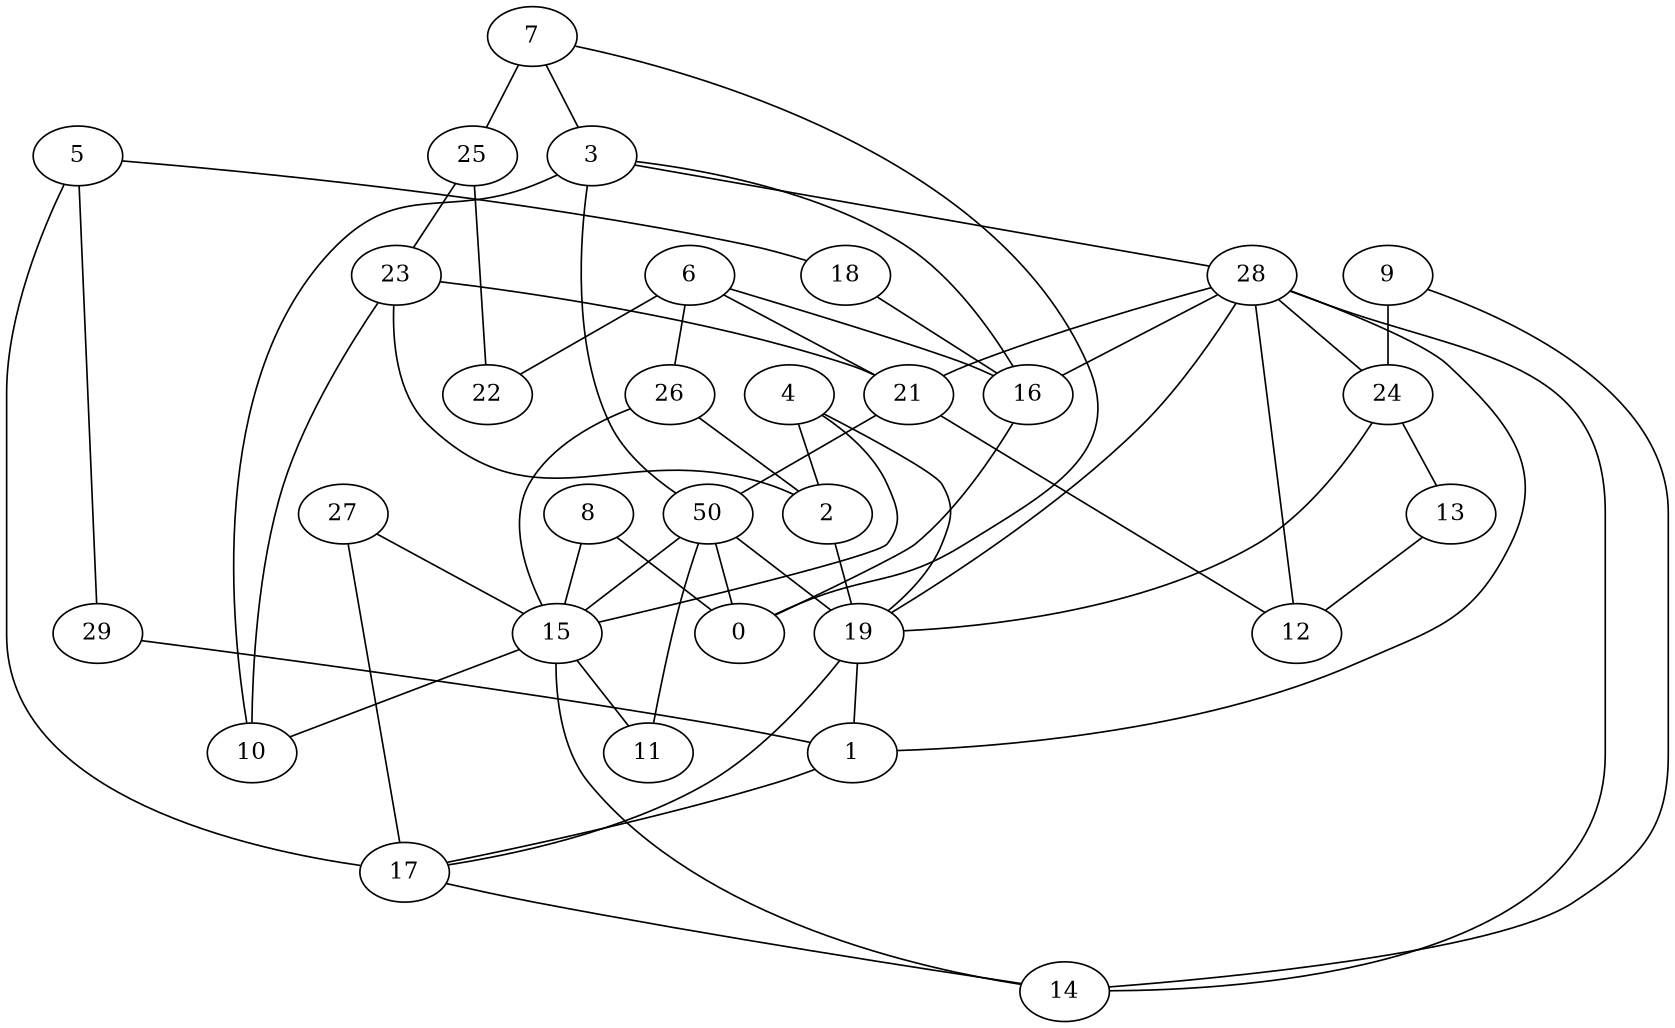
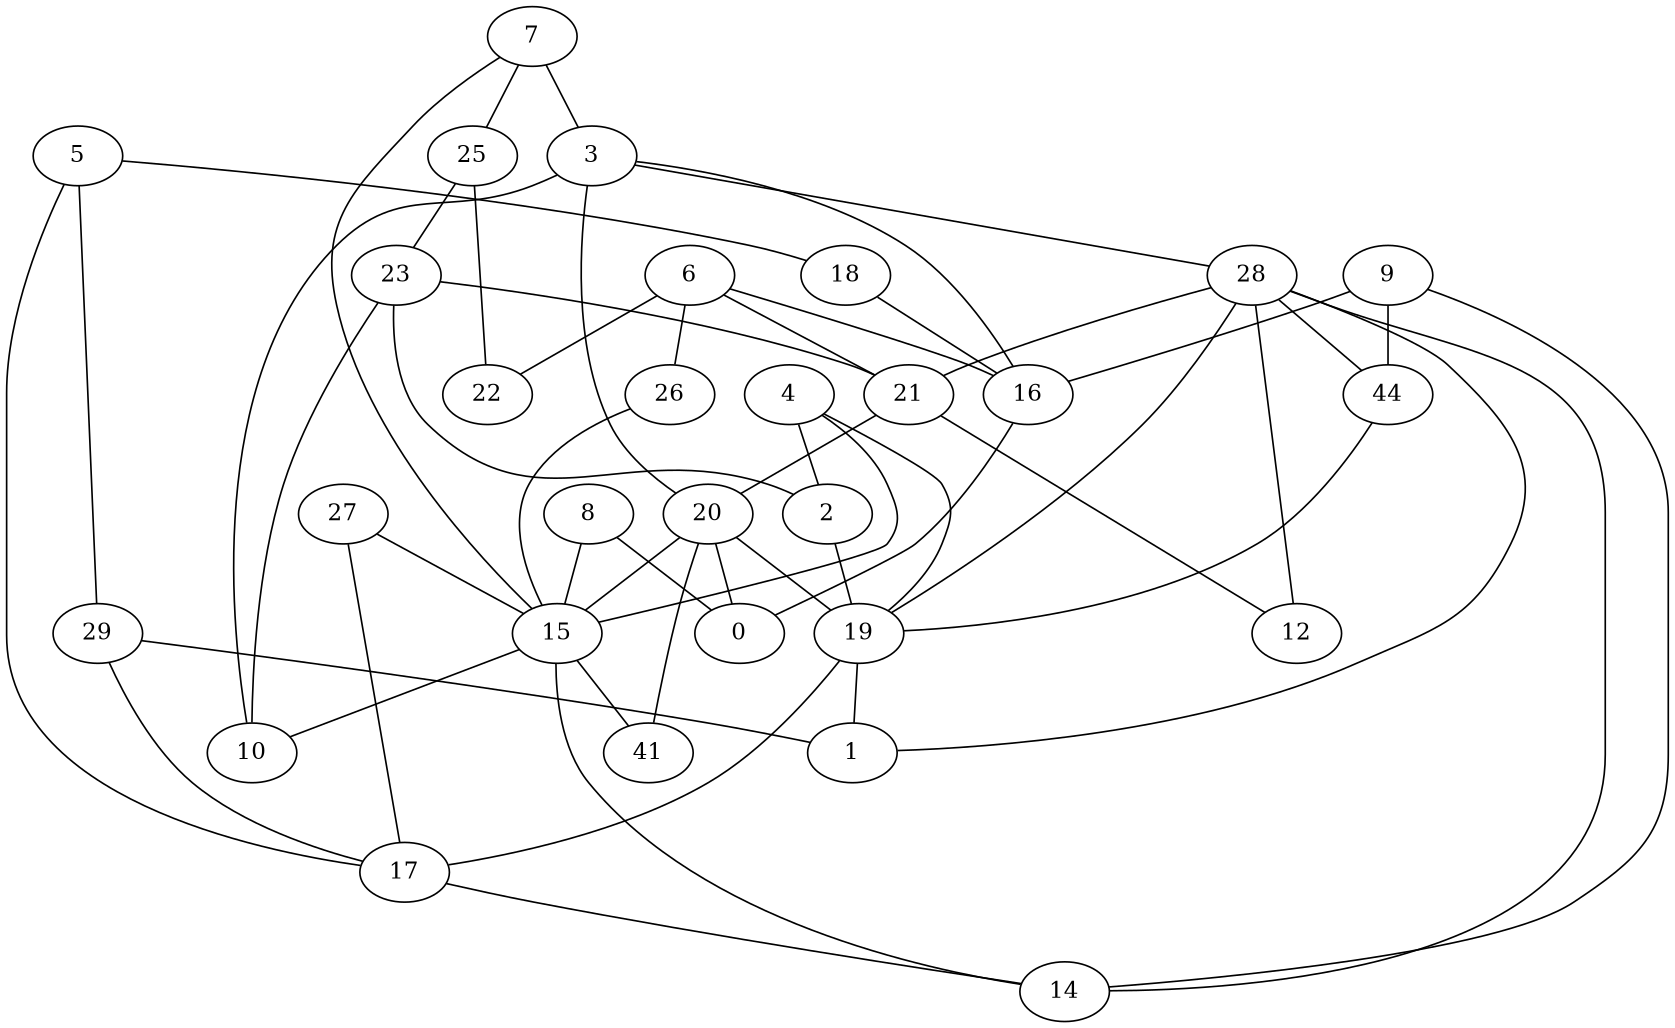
edge "7" -- "0": now "7" -- "15"
edge "28" -- "16": now "9" -- "16"
node "24": label "24" -> "44"
edge "26" -- "2": removed
node "50": label "50" -> "20"
node "13": removed
node "11": label "11" -> "41"
edge "1" -- "17": now "29" -- "17"
